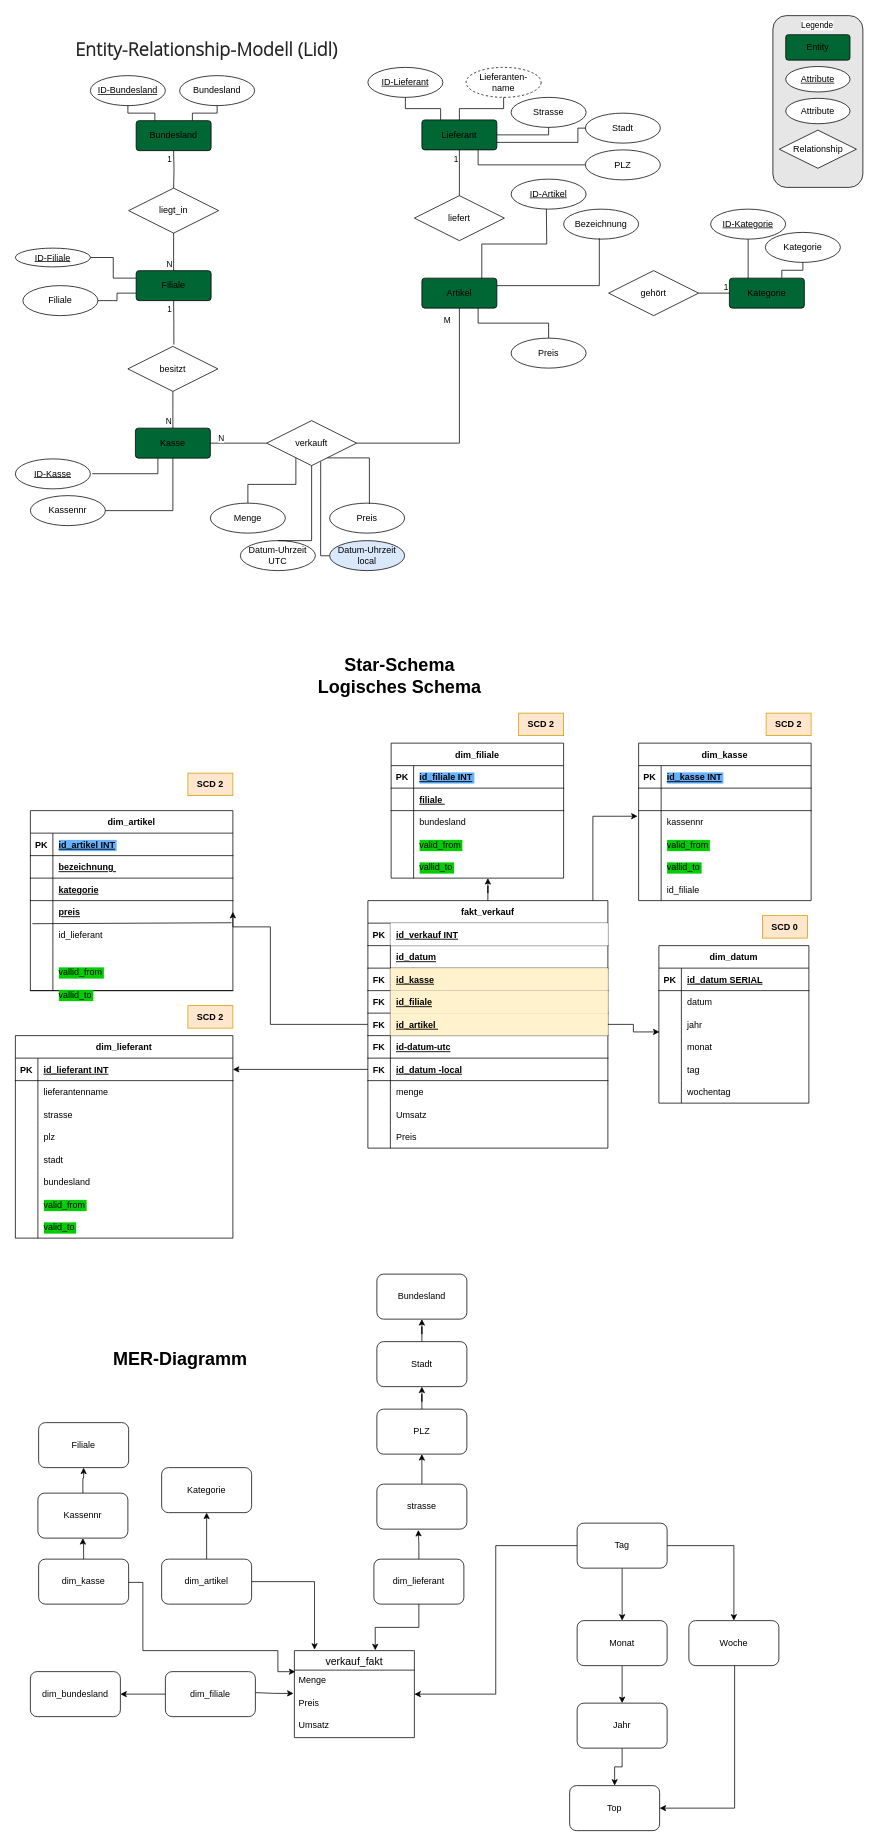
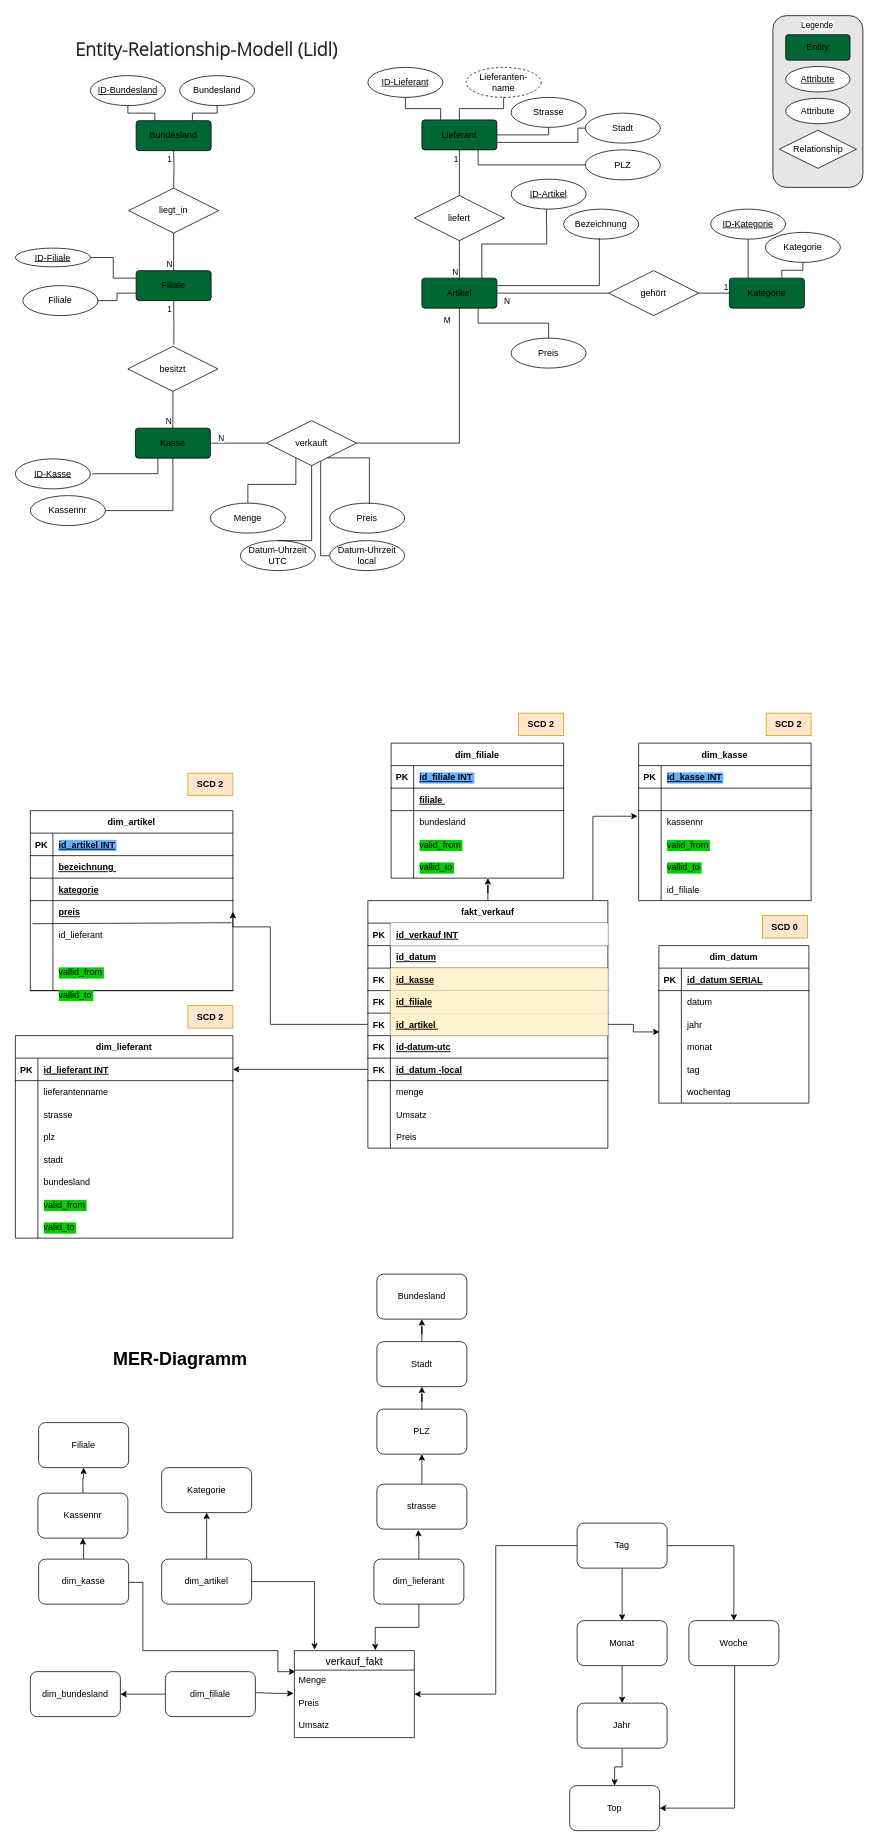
edge "liefert" -- "Artikel": added, label "N"
edge "Artikel" -- "gehört": added, label "N"
node "Datum-Uhrzeit local": fillcolor #dae8fc -> #ffffff
node "Star-Schema Logisches Schema": removed
